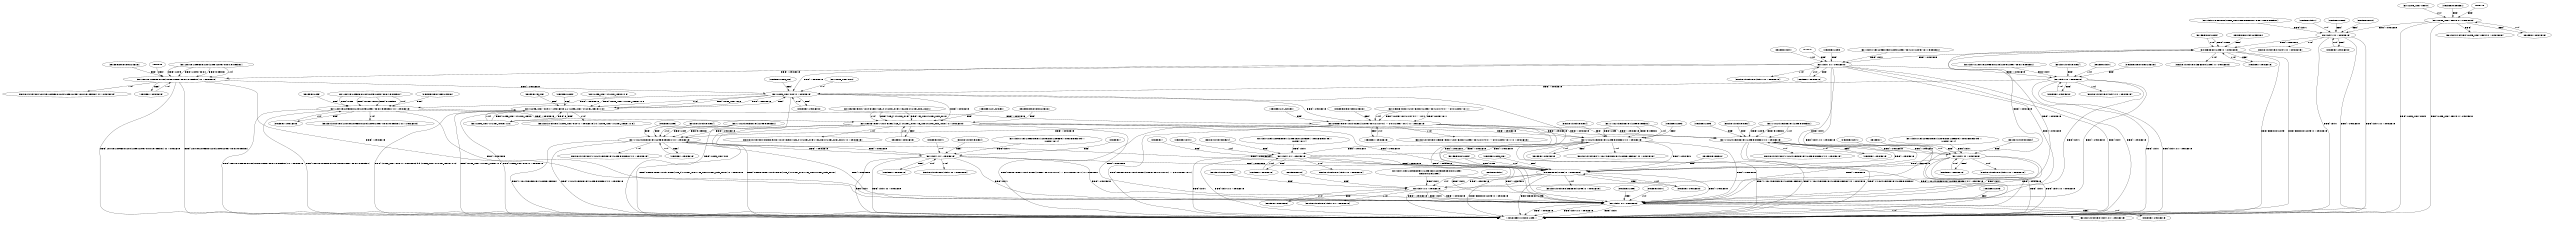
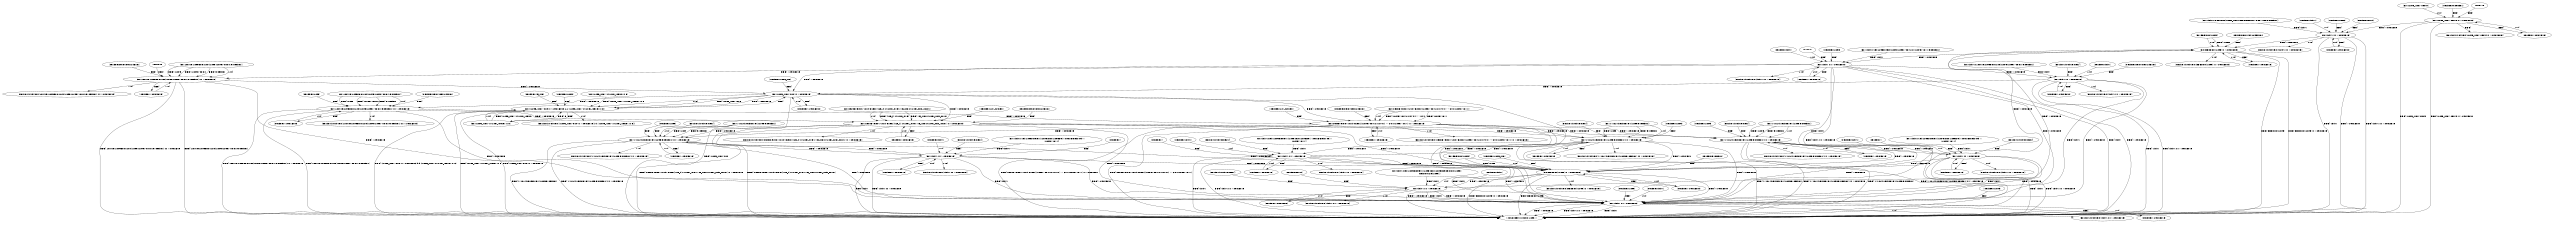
node "(Call,image_info->ping)": removed
